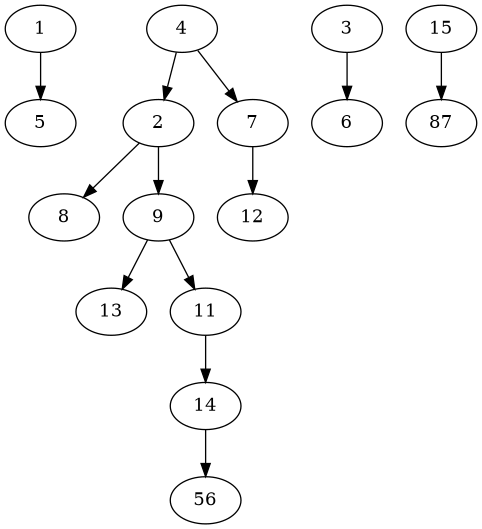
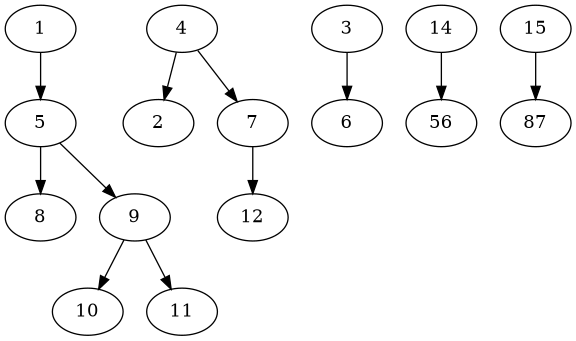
edge "2" -> "9": now "5" -> "9"
edge "2" -> "8": now "5" -> "8"
node "13": label "13" -> "10"
edge "11" -> "14": removed
